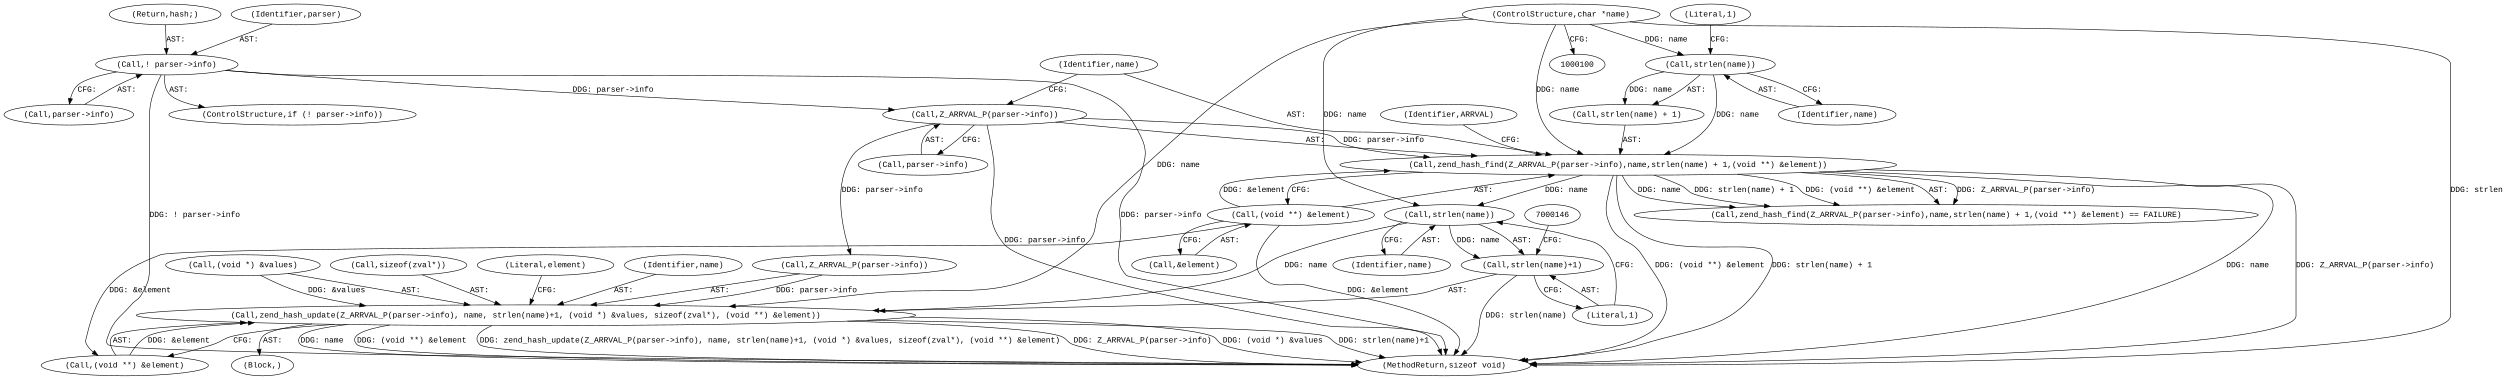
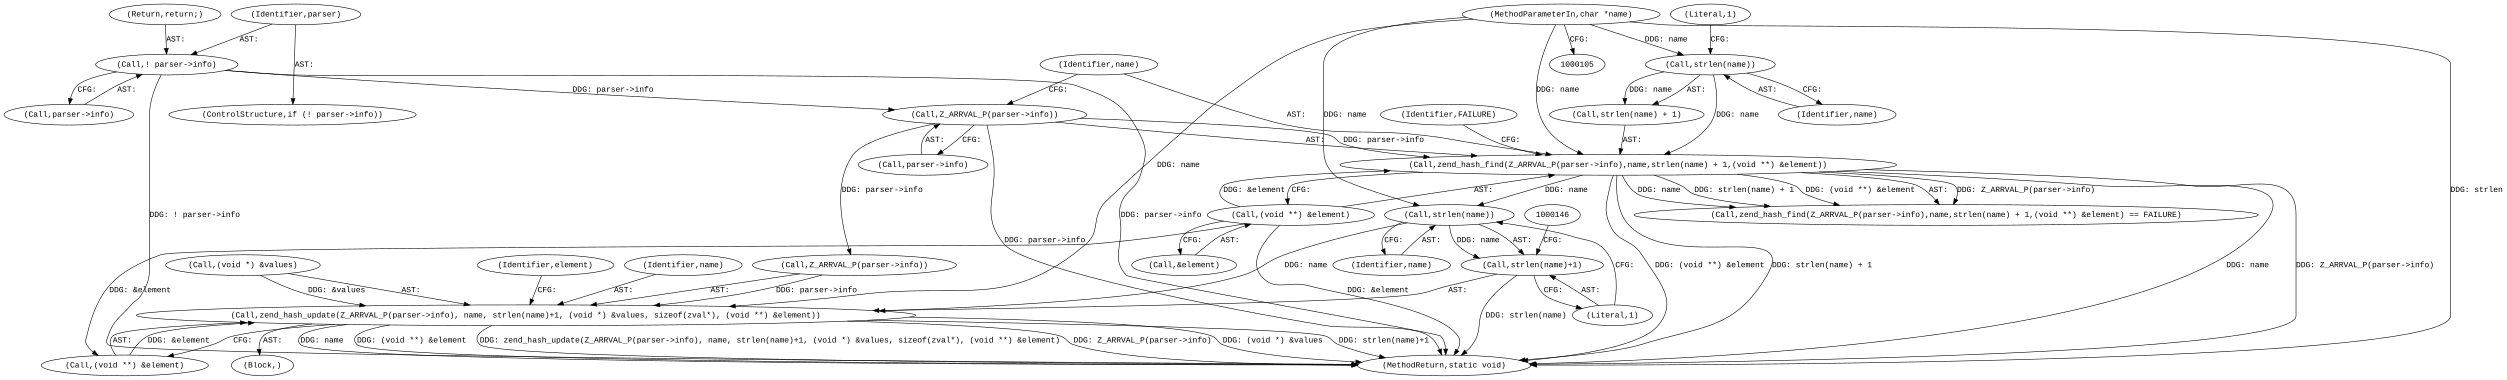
node "(Return,hash;)": label "(Return,hash;)" -> "(Return,return;)"
node "(ControlStructure,char *name)": label "(ControlStructure,char *name)" -> "(MethodParameterIn,char *name)"
node "1000100": label "1000100" -> "1000105"
edge "(Call,! parser->info)" -> "(ControlStructure,if (! parser->info))": now "(Identifier,parser)" -> "(ControlStructure,if (! parser->info))"
node "(Identifier,ARRVAL)": label "(Identifier,ARRVAL)" -> "(Identifier,FAILURE)"
node "7000146": label "7000146" -> "1000146"
node "(Call,sizeof(zval*))": removed
node "(Literal,element)": label "(Literal,element)" -> "(Identifier,element)"
node "(MethodReturn,sizeof void)": label "(MethodReturn,sizeof void)" -> "(MethodReturn,static void)"
